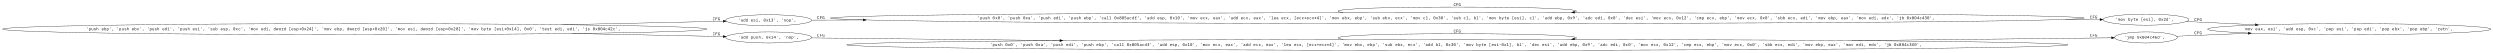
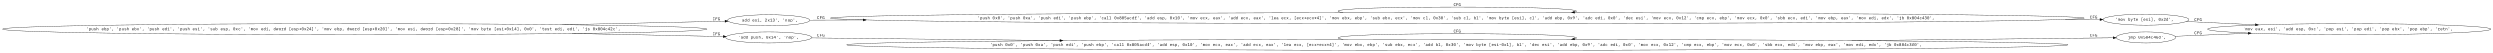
node "'add esi, 0x13', 'nop',": label "'add esi, 0x13', 'nop'," -> "'add esi, 2x13', 'nop',"
node "'jmp 0x804c46d',": label "'jmp 0x804c46d'," -> "'jmp 0x504c46d',"
